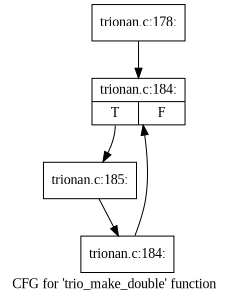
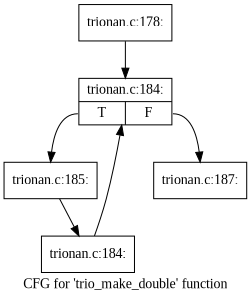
node "trionan.c:187:": added
